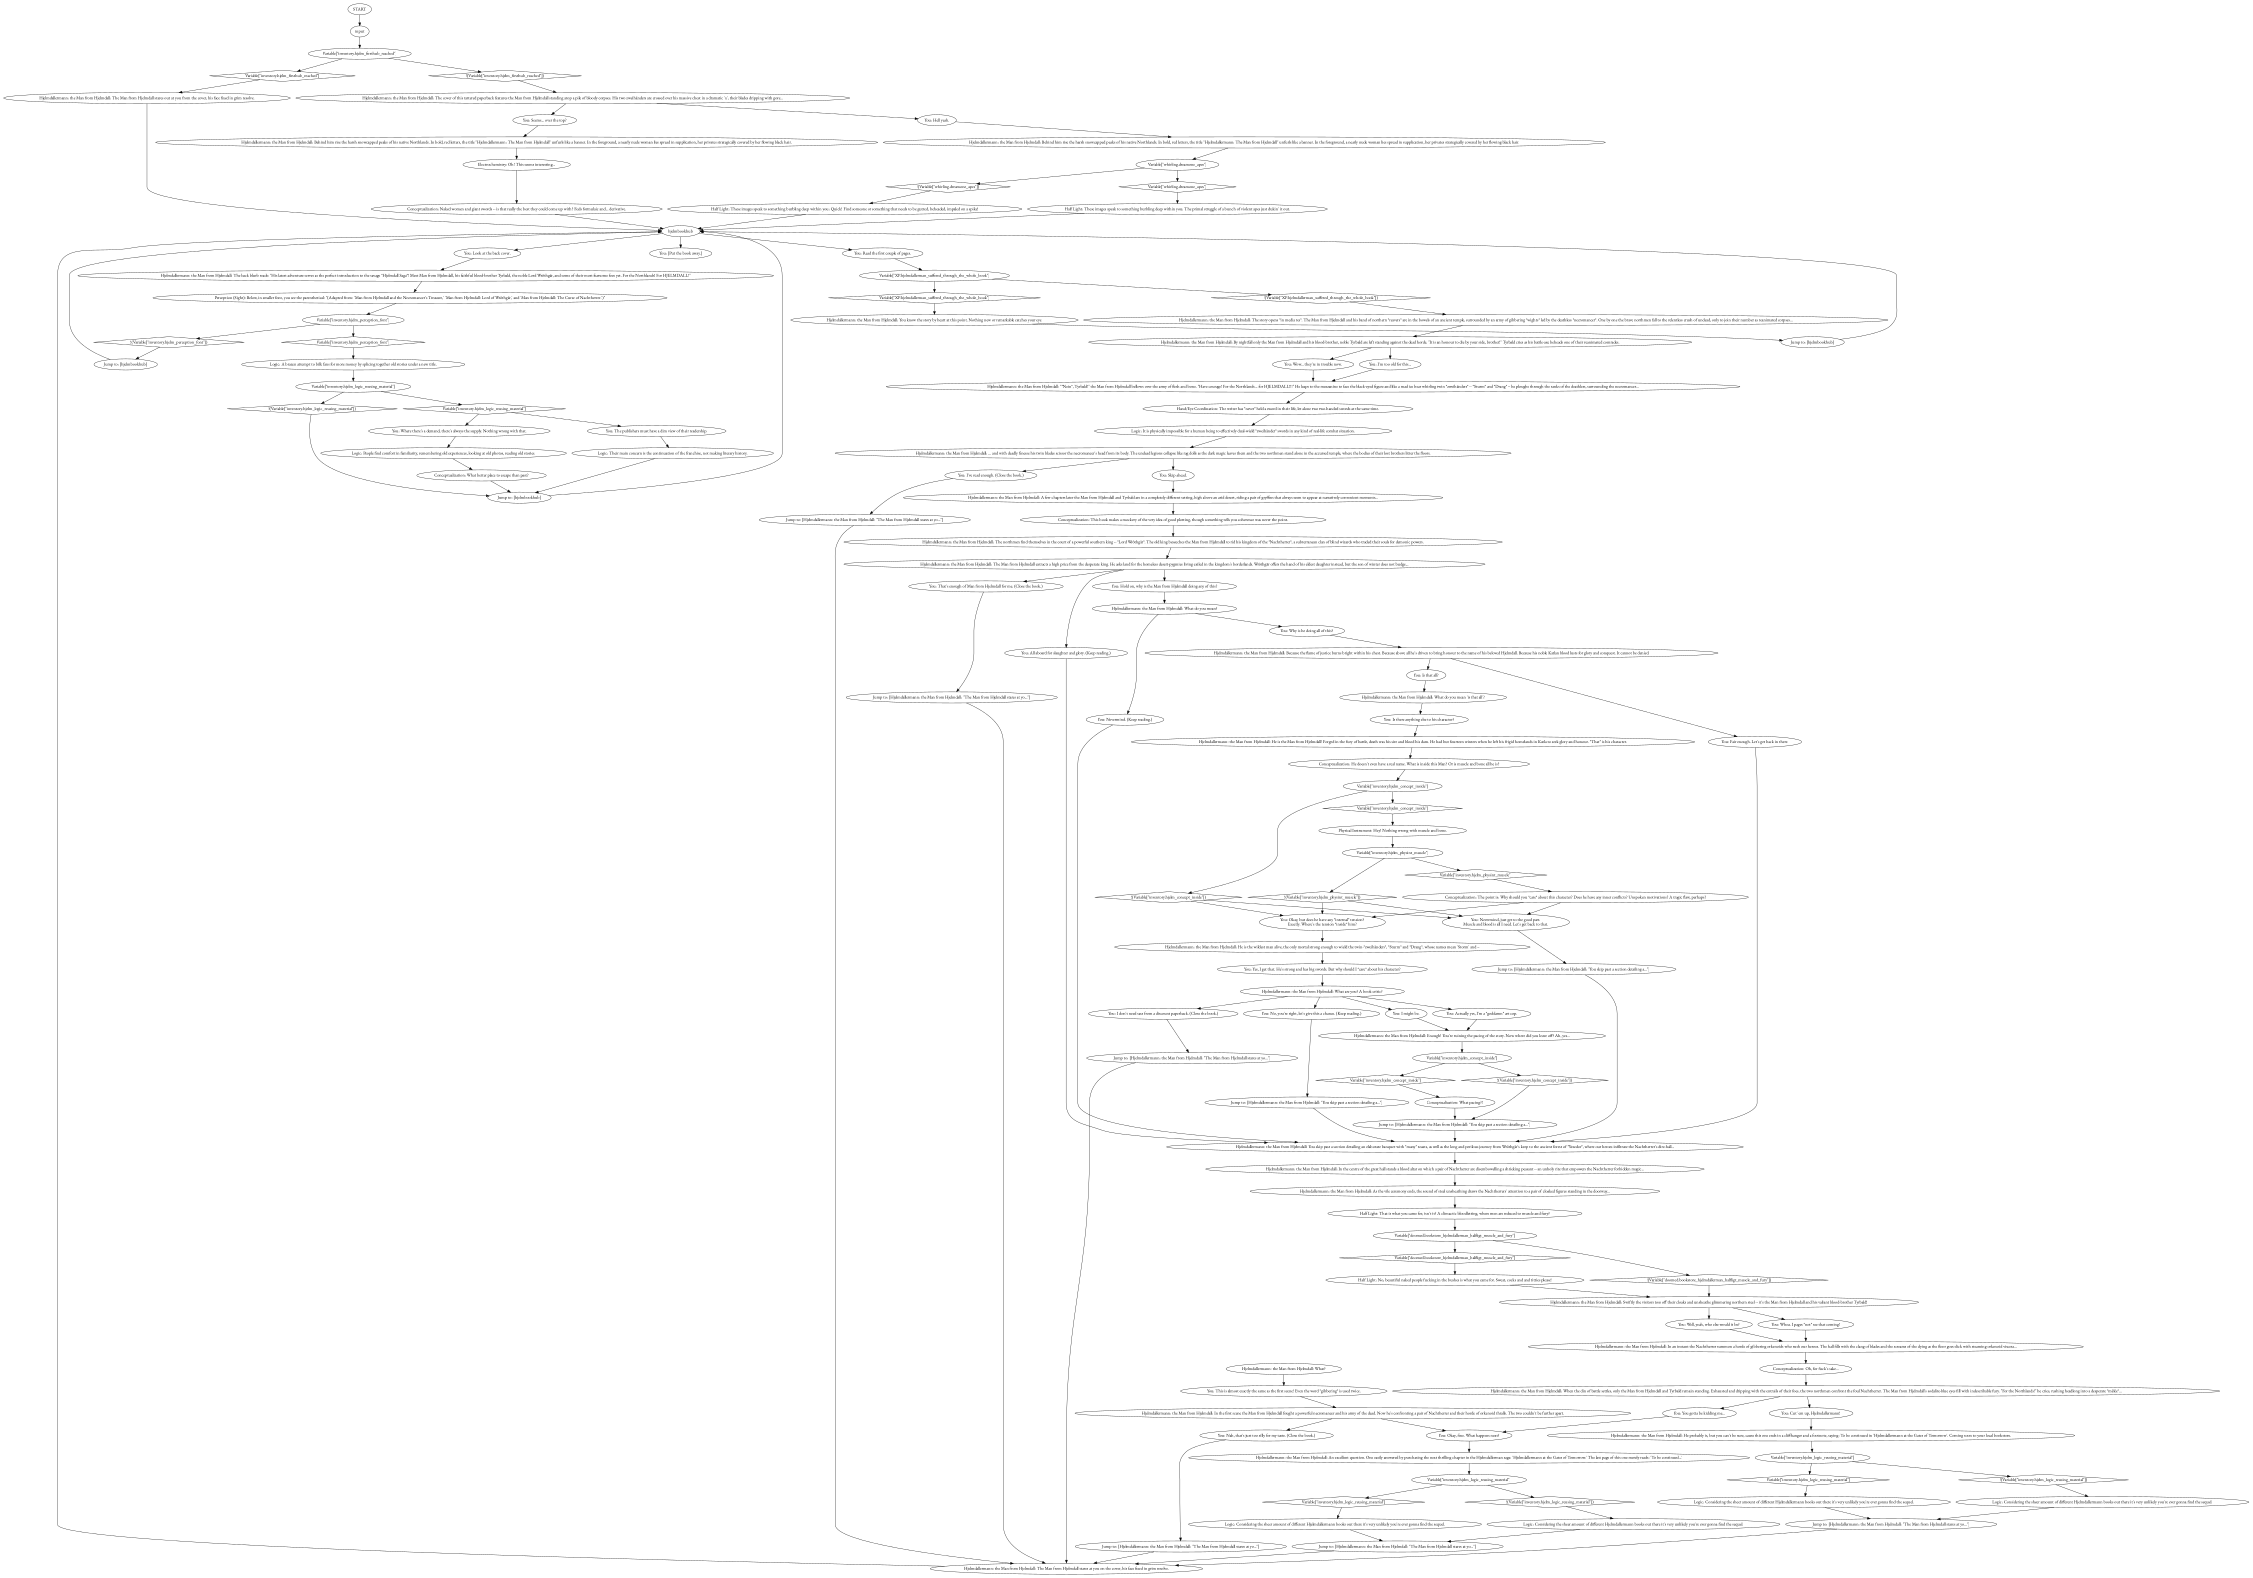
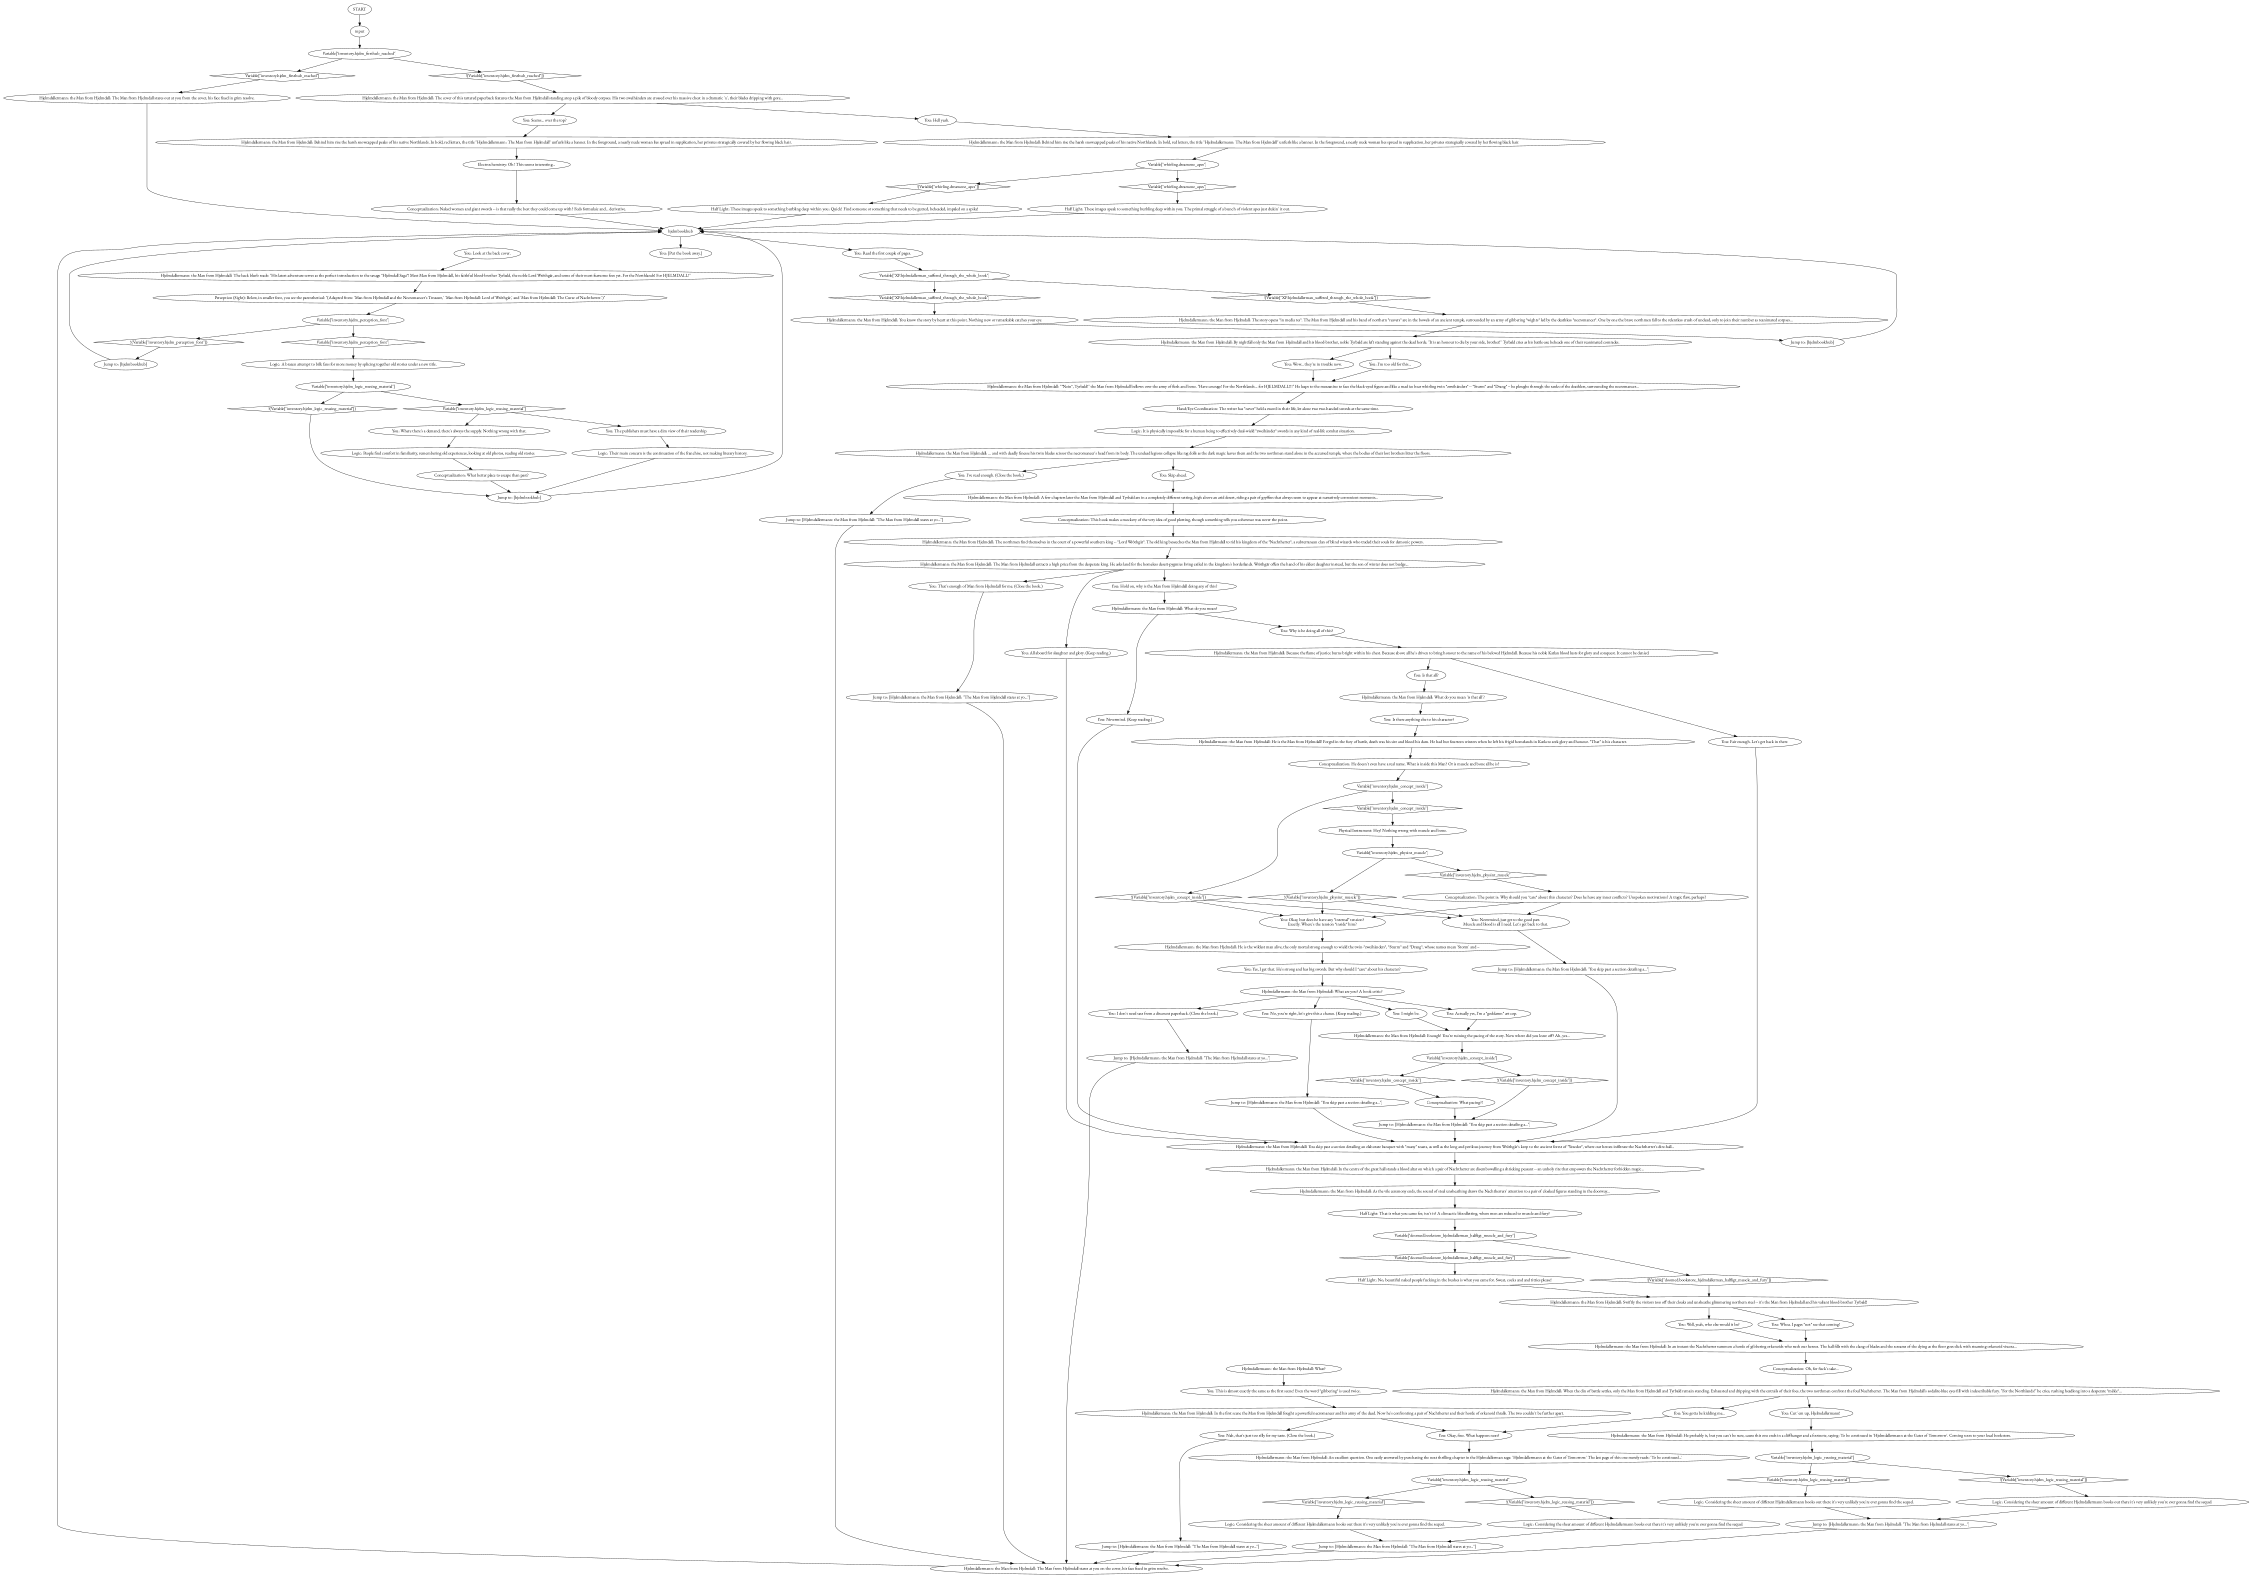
edge "hjelmbookhub" -> "You: Look at the back cover.": removed
